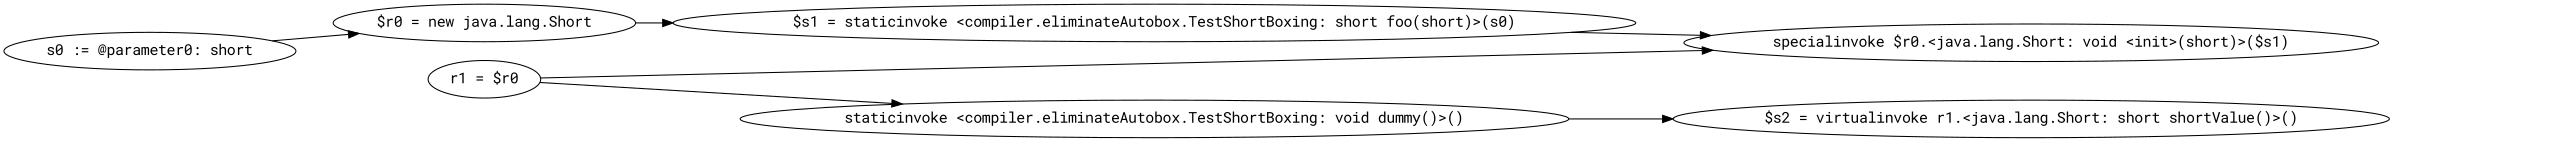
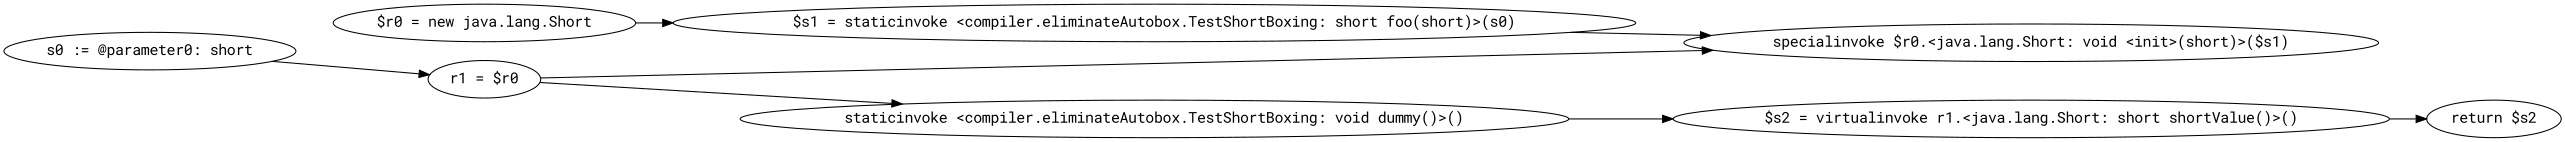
edge "s0 := @parameter0: short" -> "$r0 = new java.lang.Short": now "s0 := @parameter0: short" -> "r1 = $r0"
node "return $s2": added
